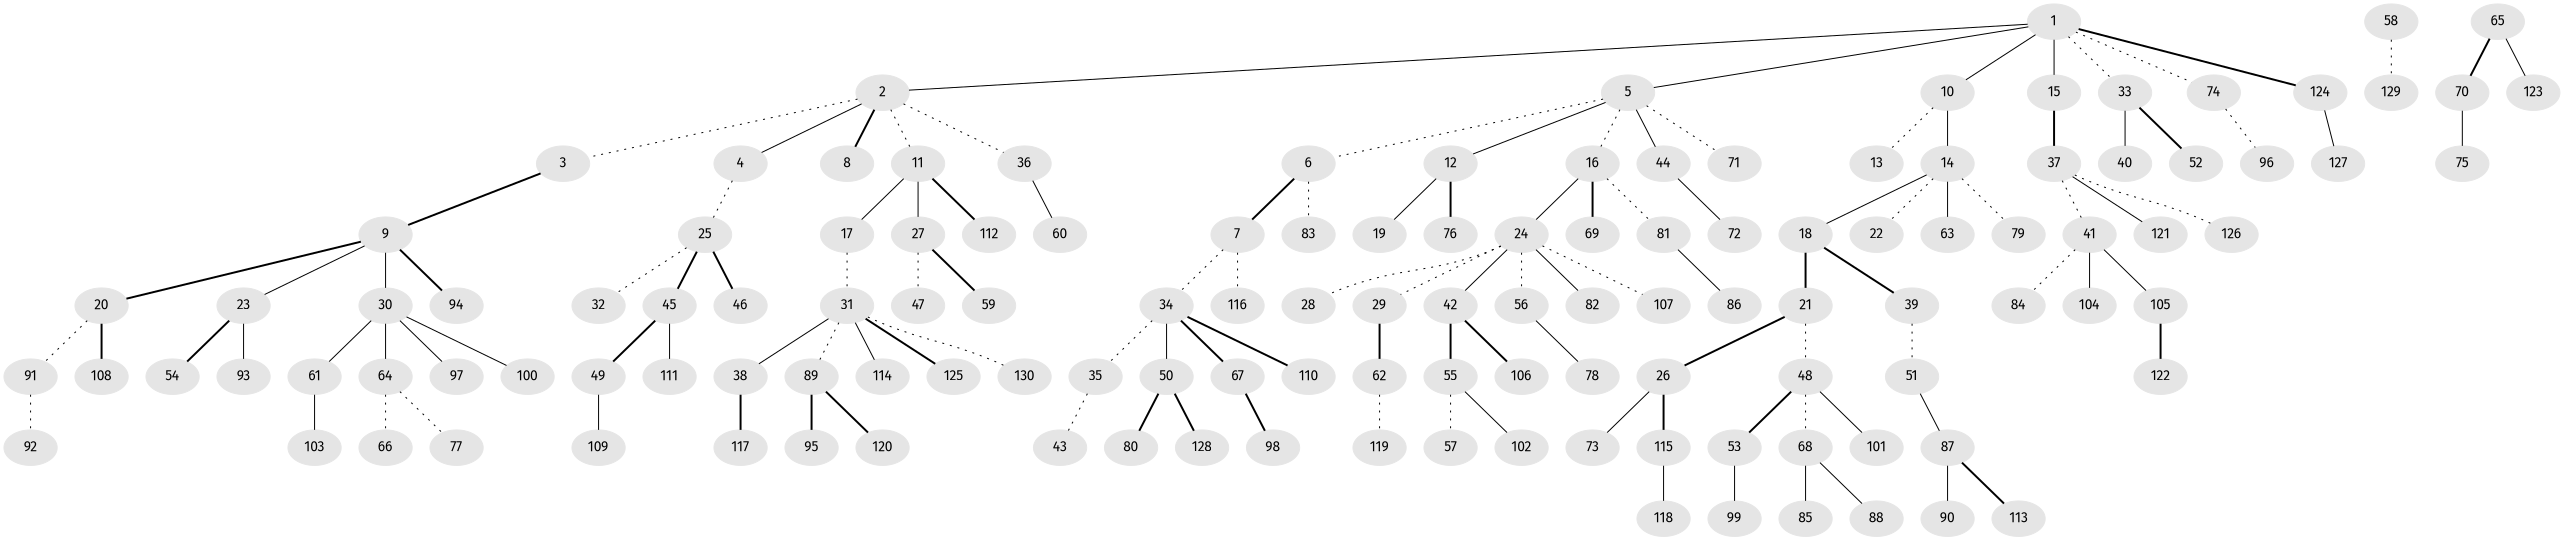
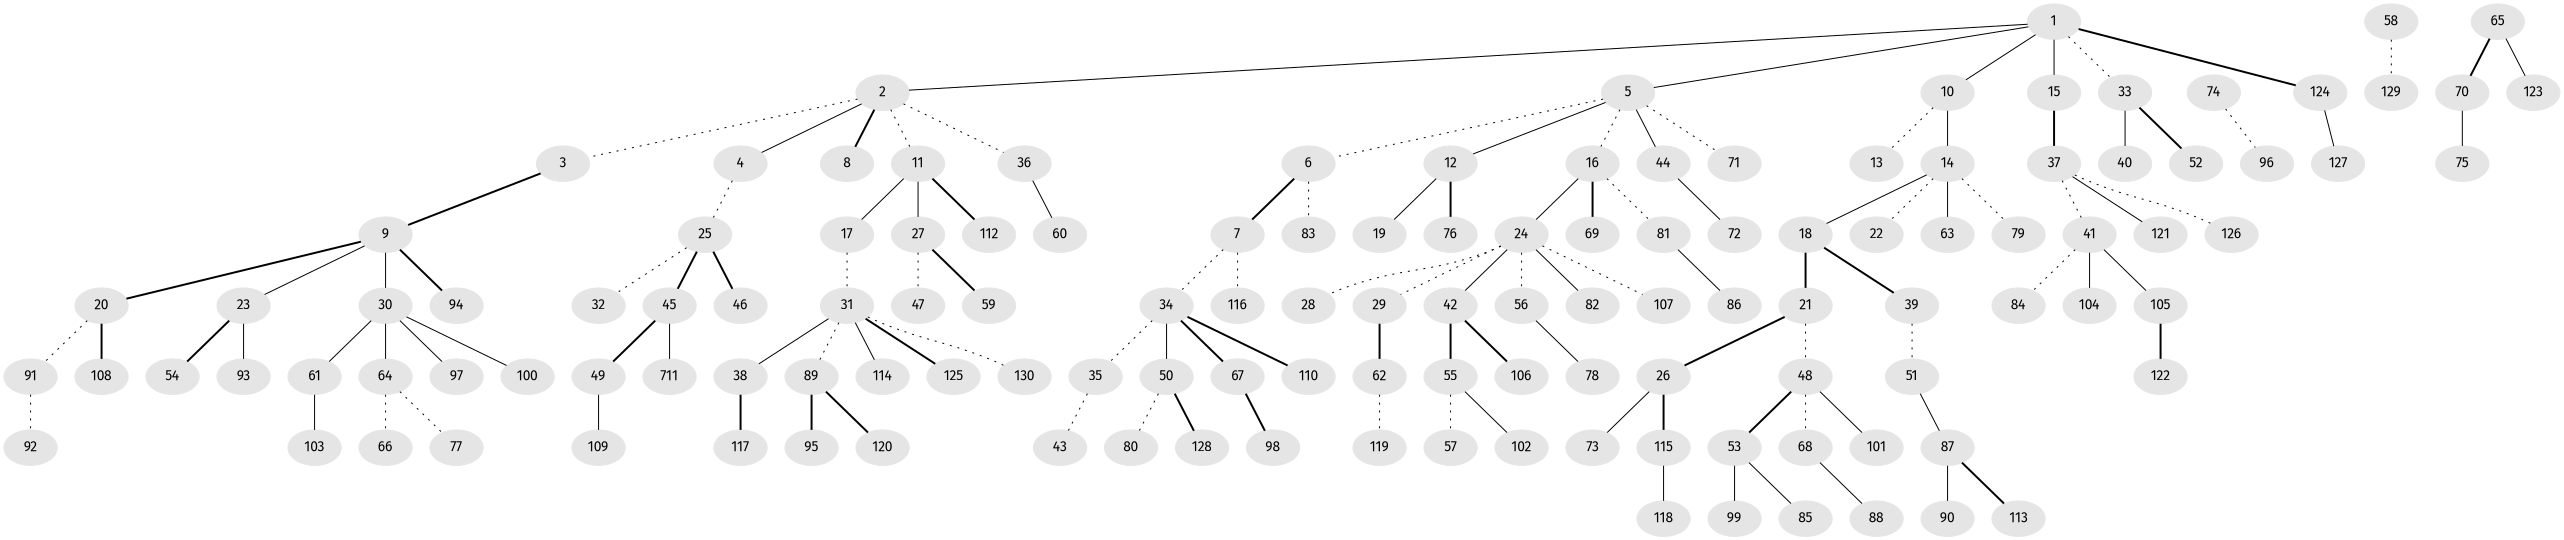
edge "1" -- "74": removed
node "111": label "111" -> "711"
edge "50" -- "80": style bold -> dotted
edge "68" -- "85": now "53" -- "85"
